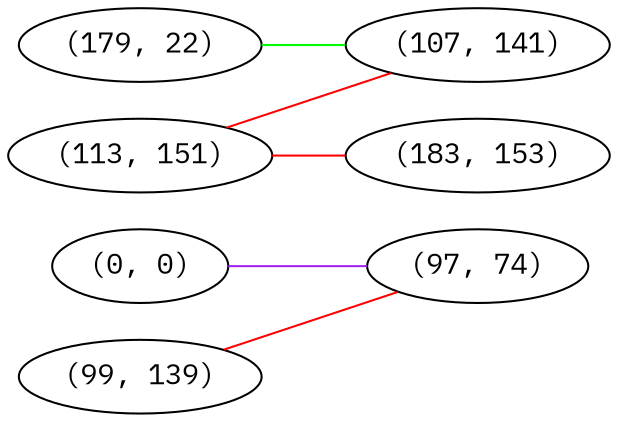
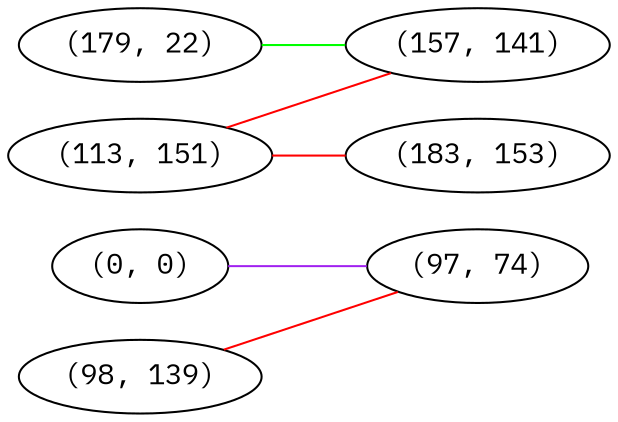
node "(107, 141)": label "(107, 141)" -> "(157, 141)"
node "(99, 139)": label "(99, 139)" -> "(98, 139)"
